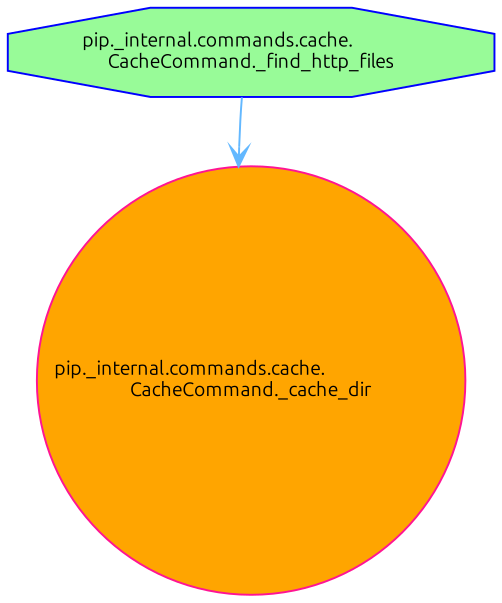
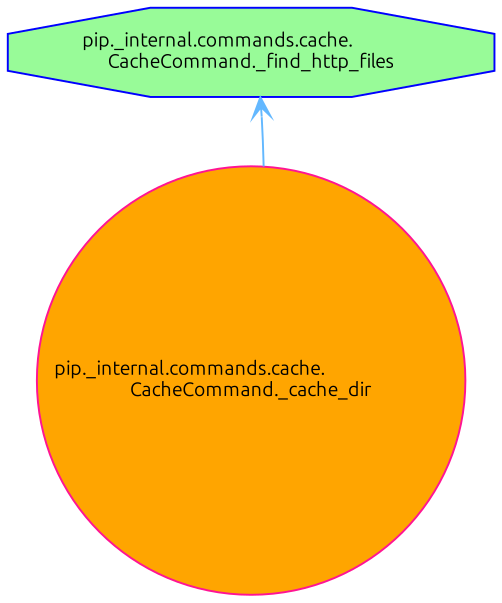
edge "pip._internal.commands.cache. CacheCommand._find_http_files" -> "pip._internal.commands.cache. CacheCommand._cache_dir": reversed
